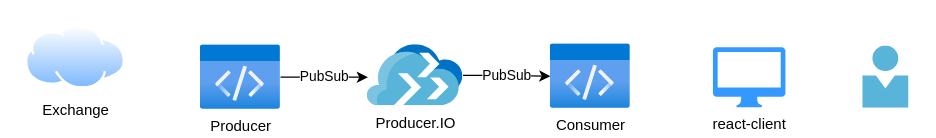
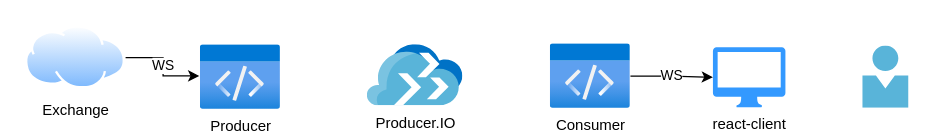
edge "Exchange" -> "Producer": added, label "WS"
edge "Producer.IO" -> "Consumer": removed, label "PubSub"
edge "Consumer" -> "react-client": added, label "WS"
edge "Producer" -> "Producer.IO": removed, label "PubSub"
